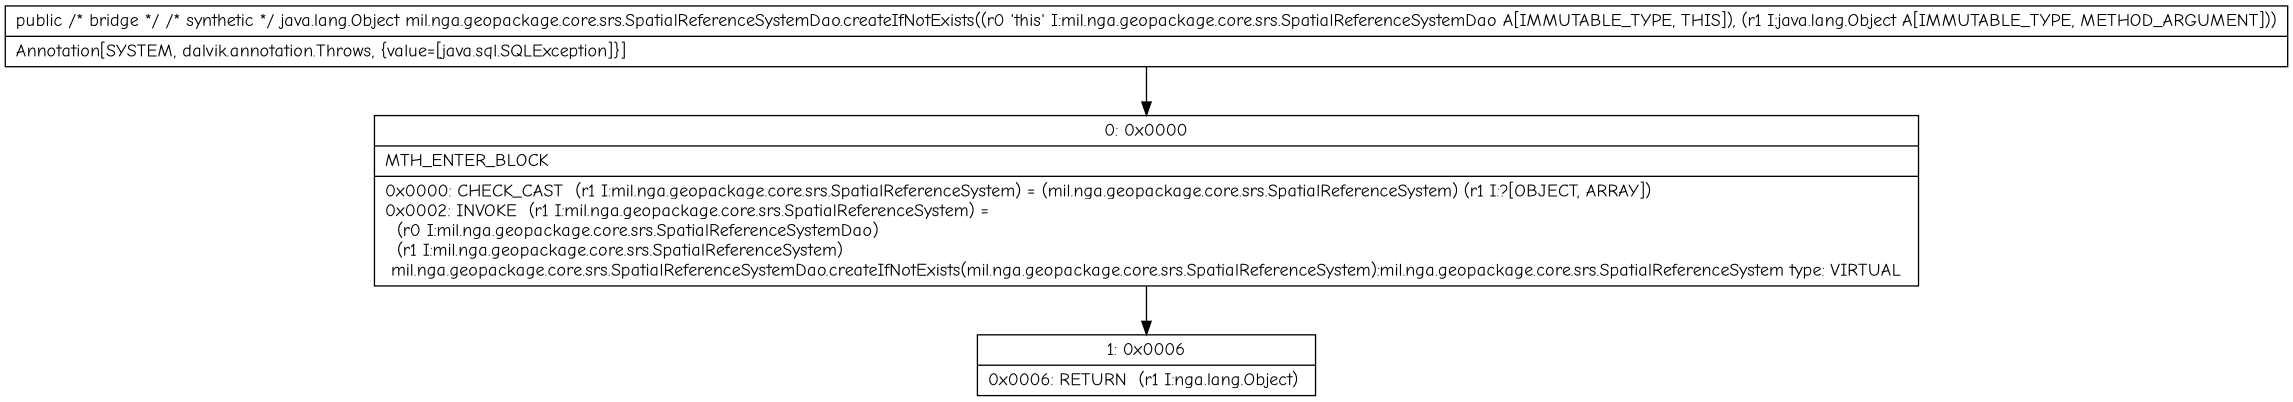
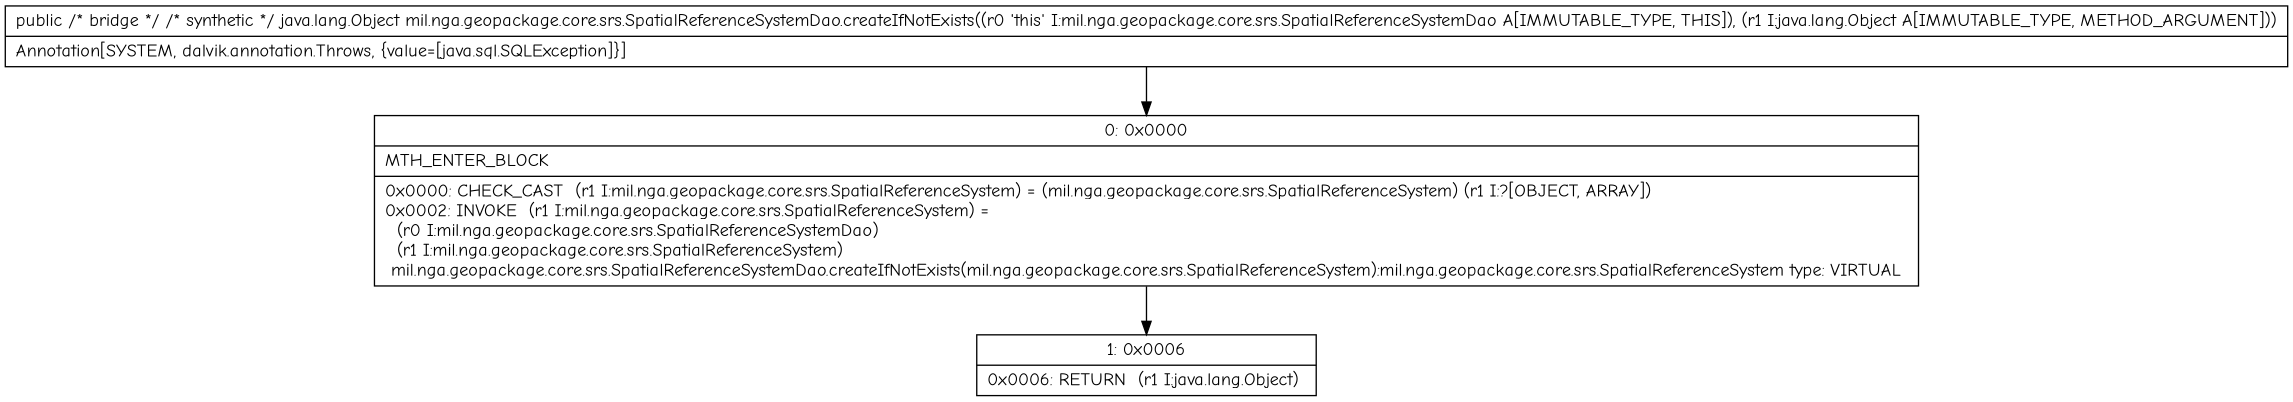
node "1: 0x0006": text "0x0006: RETURN  (r1 I:nga.lang.Object)" -> "0x0006: RETURN  (r1 I:java.lang.Object)"
